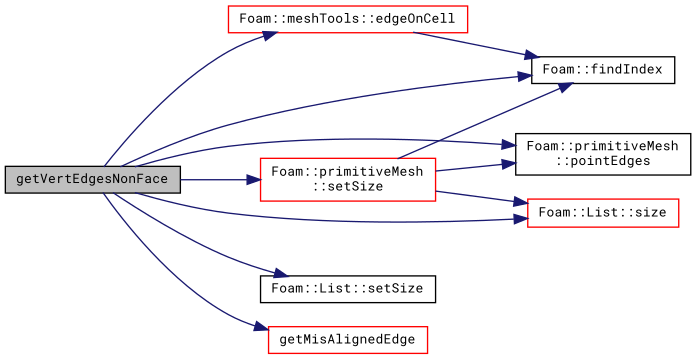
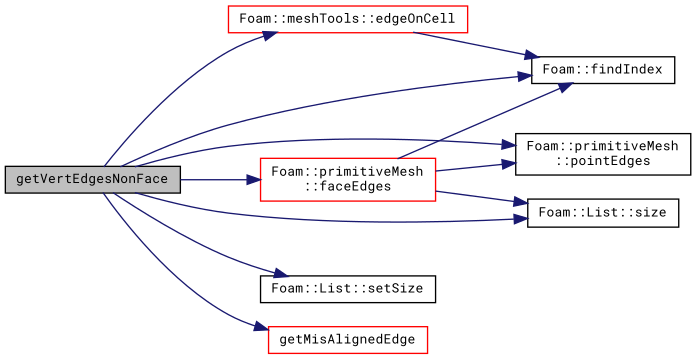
node "Foam::primitiveMesh ::setSize": label "Foam::primitiveMesh ::setSize" -> "Foam::primitiveMesh ::faceEdges"
node "Foam::List::size": color red -> black
